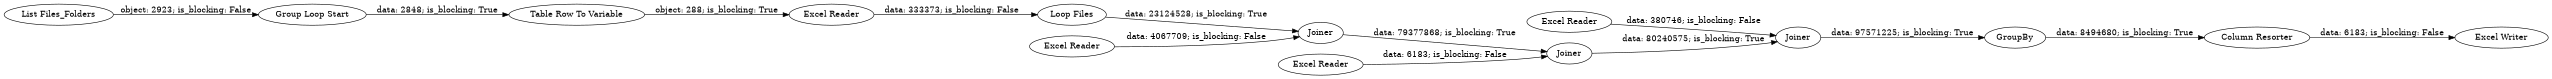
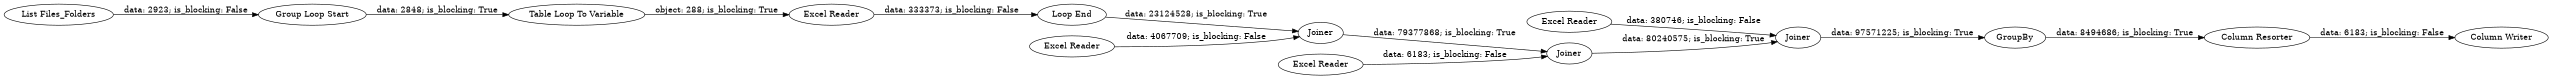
edge "List Files_Folders" -> "Group Loop Start": label "object: 2923; is_blocking: False" -> "data: 2923; is_blocking: False"
node "Table Row To Variable": label "Table Row To Variable" -> "Table Loop To Variable"
node "Loop Files": label "Loop Files" -> "Loop End"
edge "GroupBy" -> "Column Resorter": label "data: 8494680; is_blocking: True" -> "data: 8494686; is_blocking: True"
node "Excel Writer": label "Excel Writer" -> "Column Writer"
